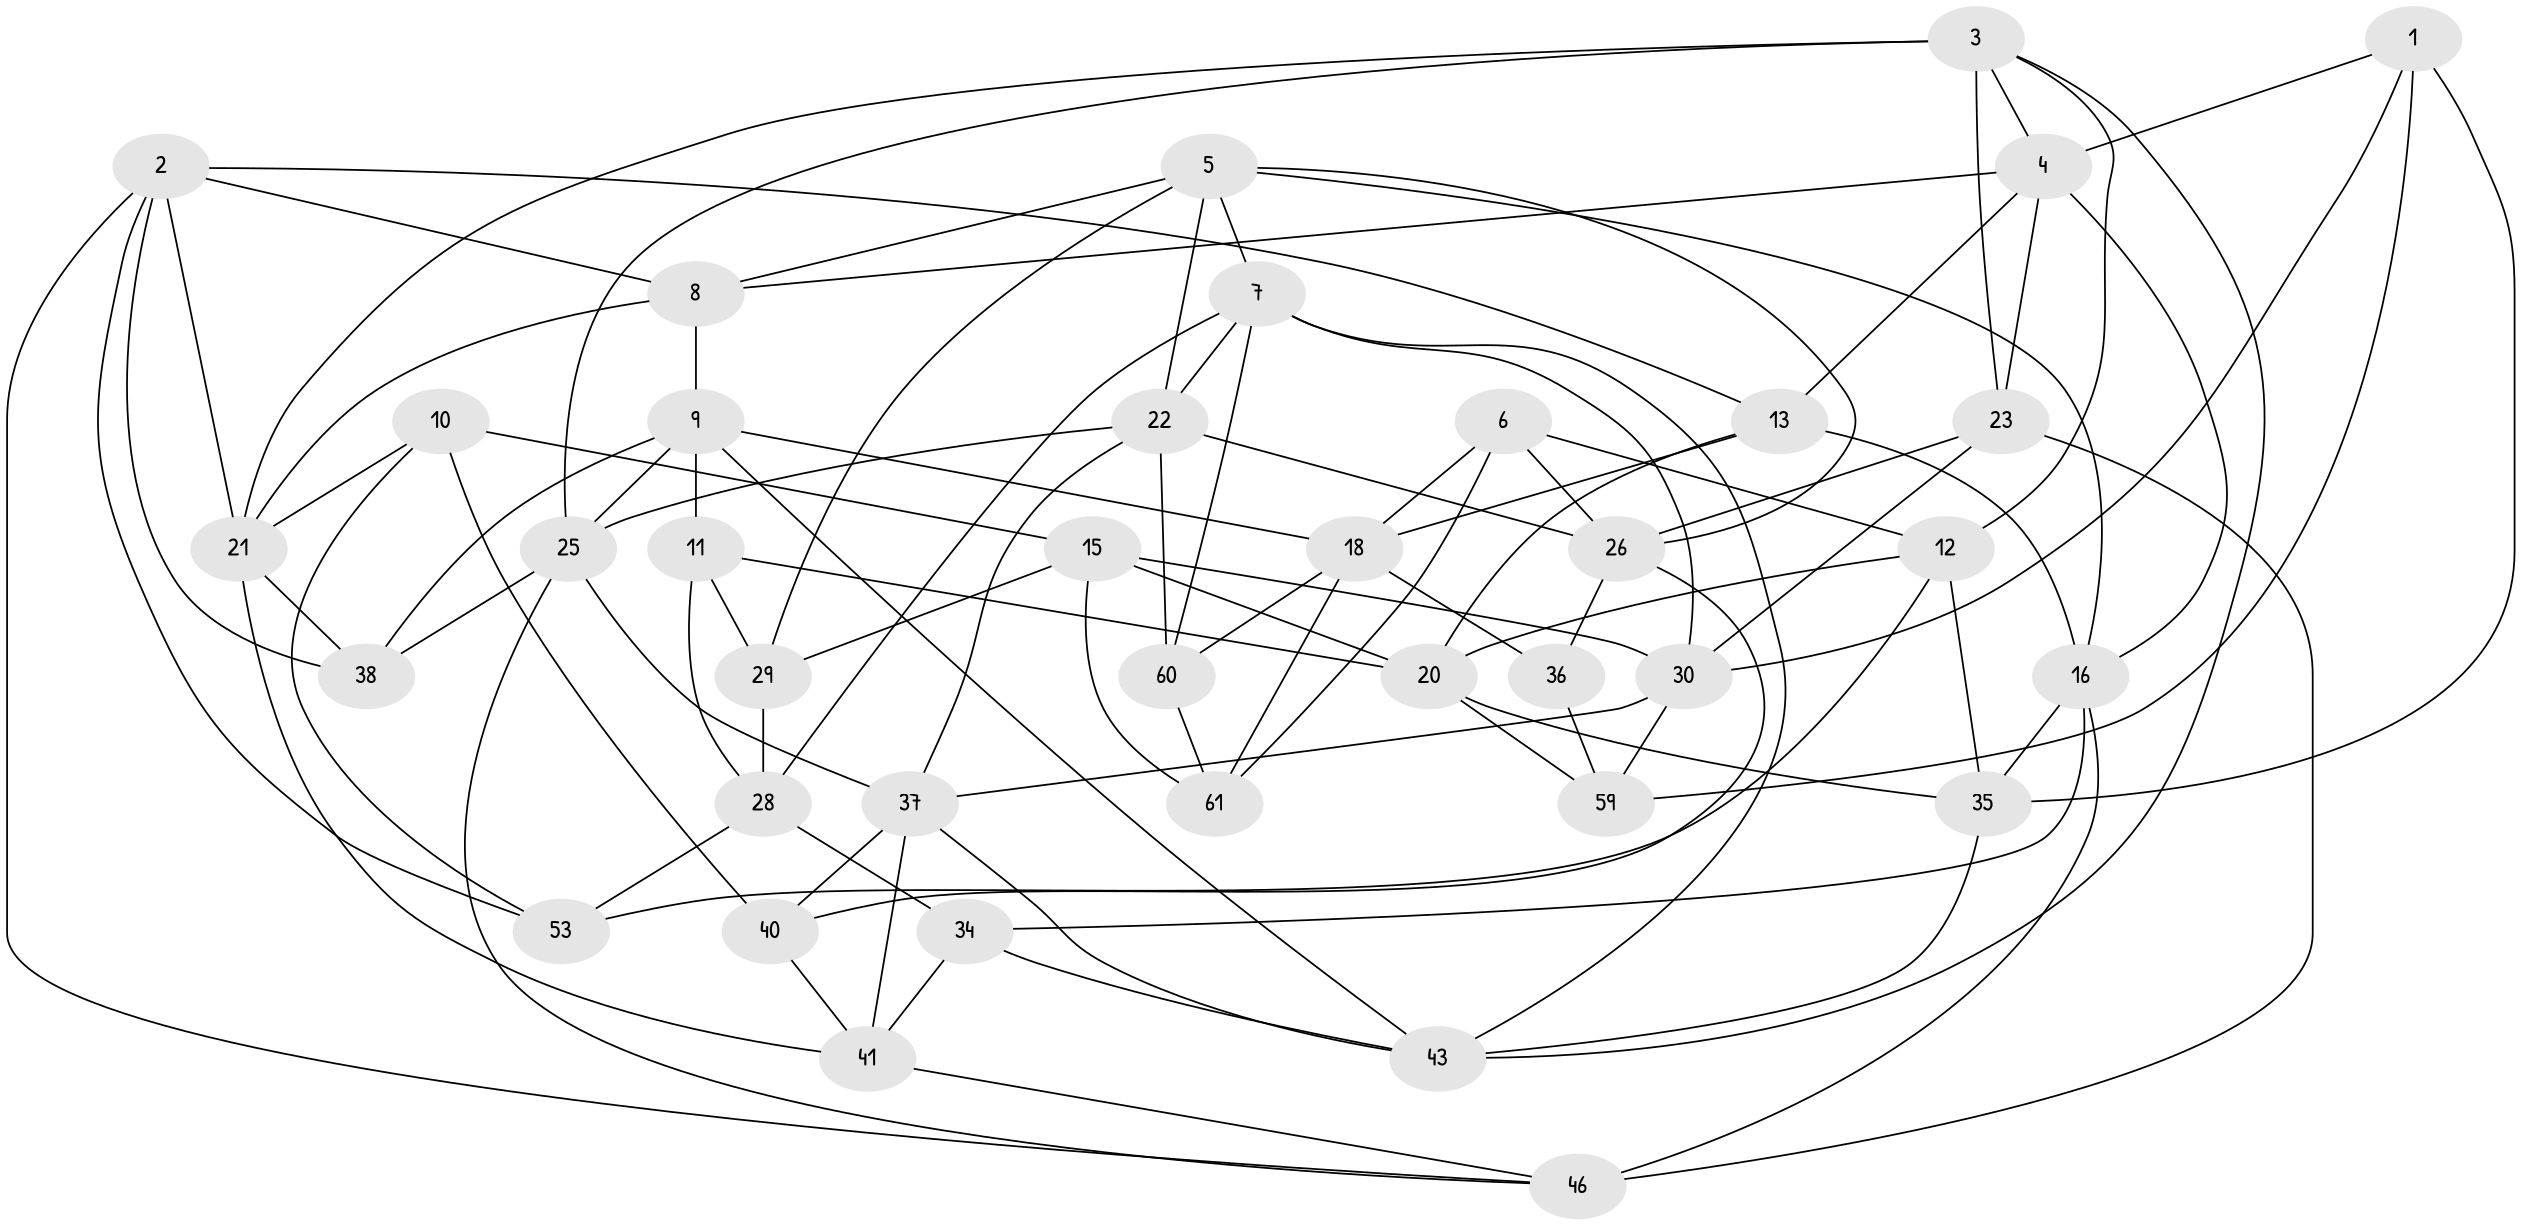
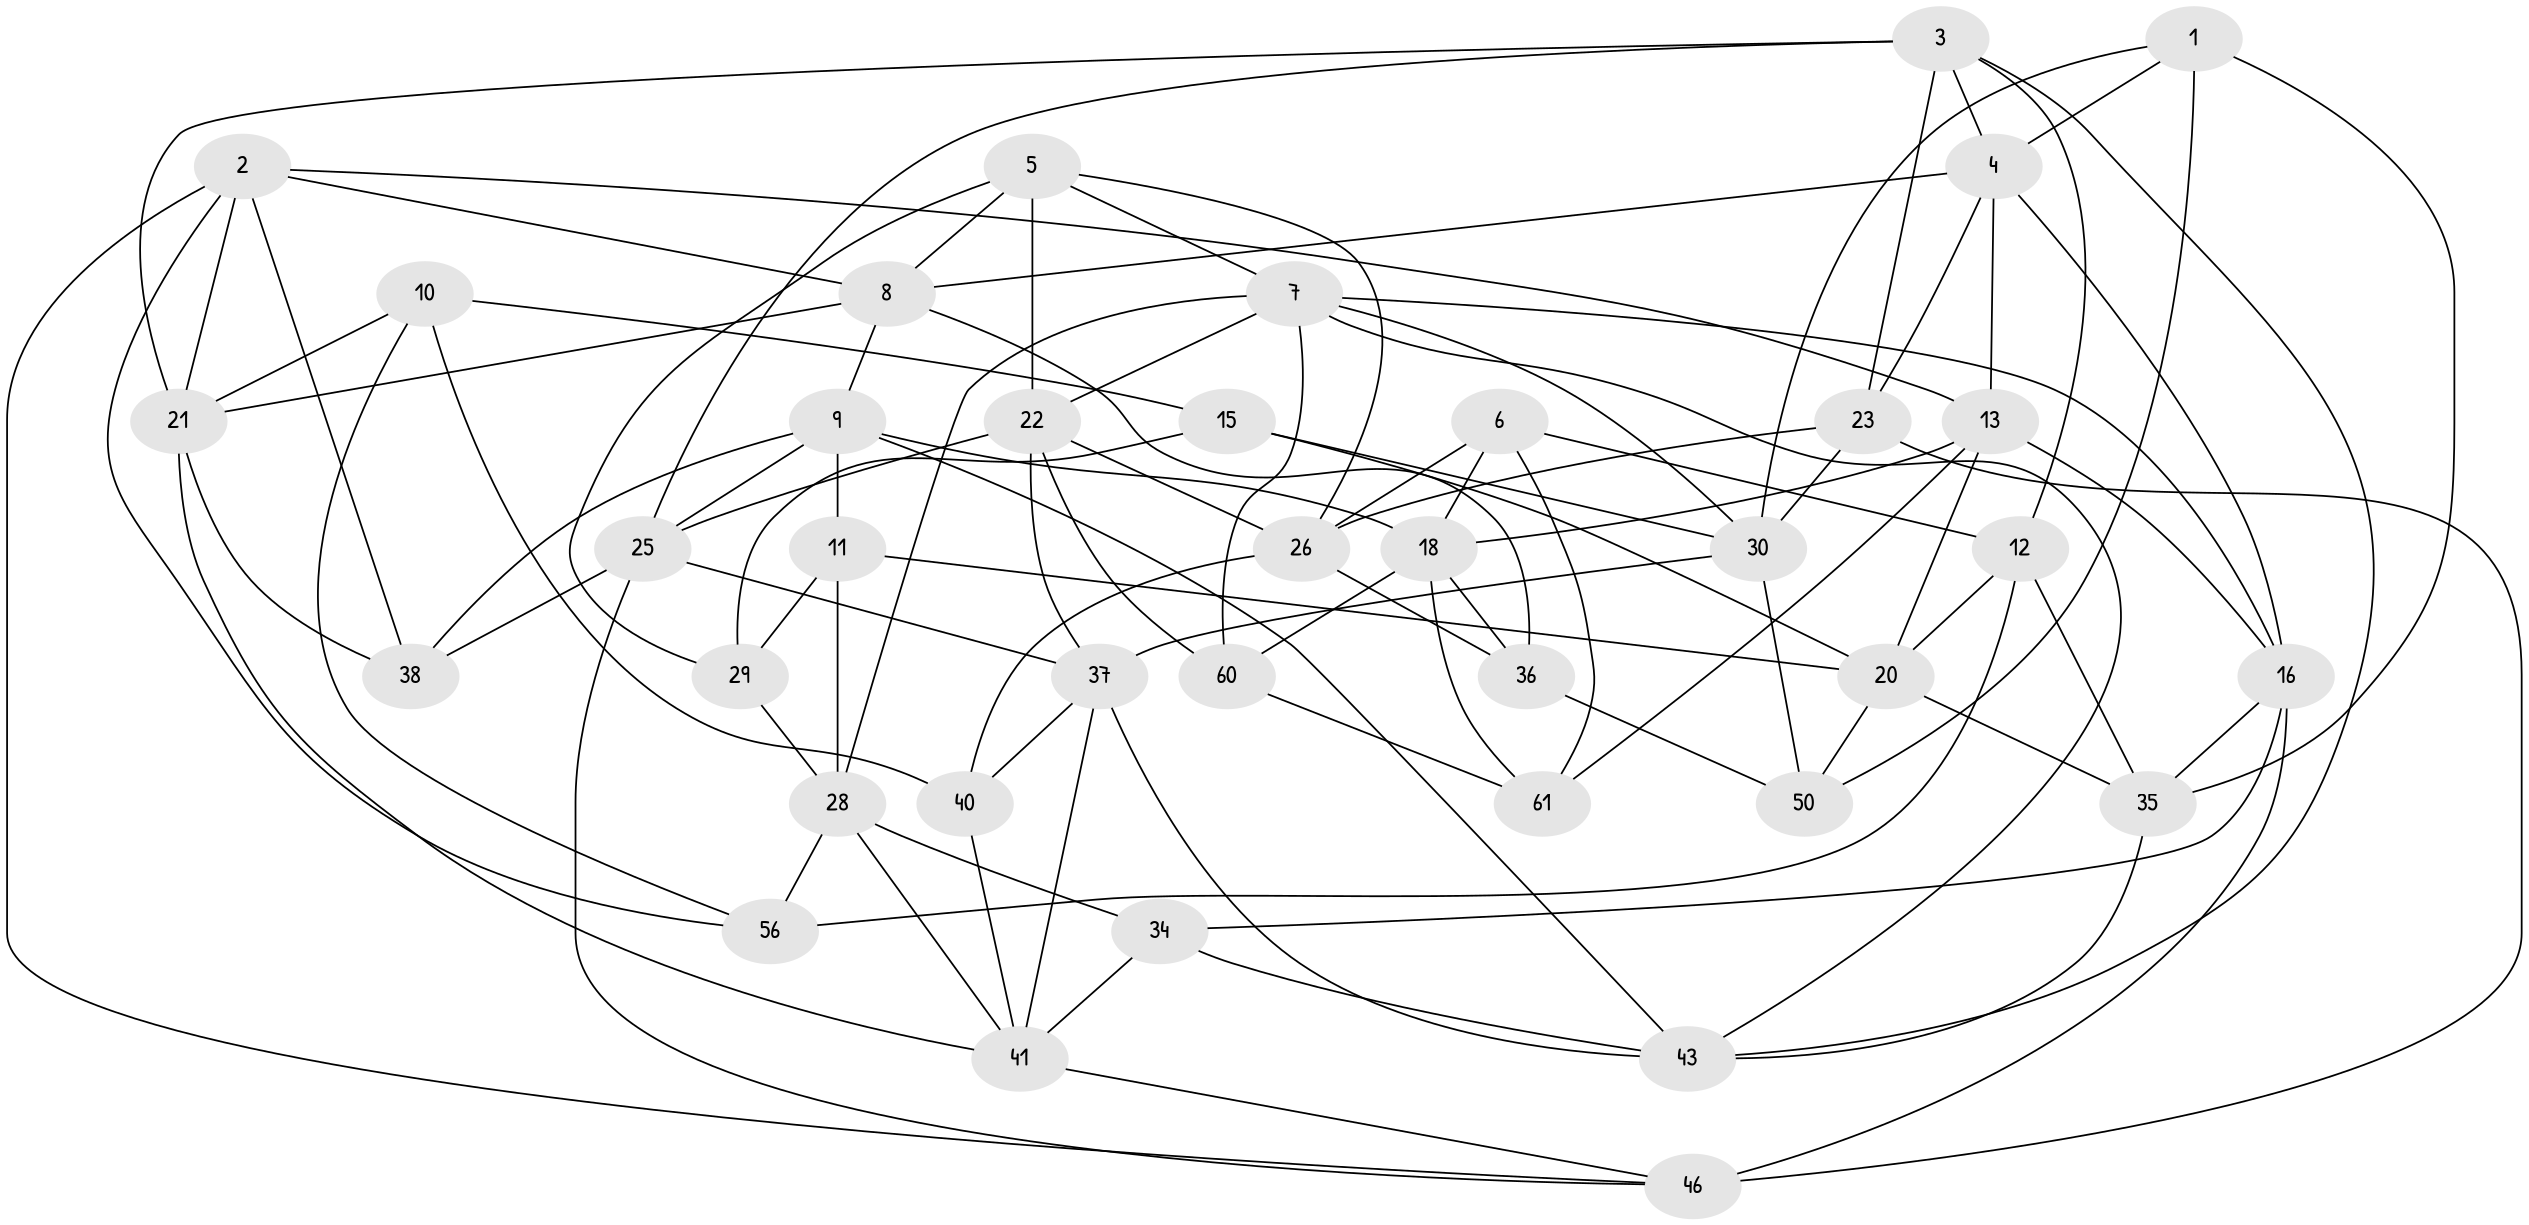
edge "5" -- "16": now "7" -- "16"
edge "8" -- "36": added
edge "15" -- "61": now "13" -- "61"
node "59": label "59" -> "50"
node "53": label "53" -> "56"
edge "28" -- "41": added
